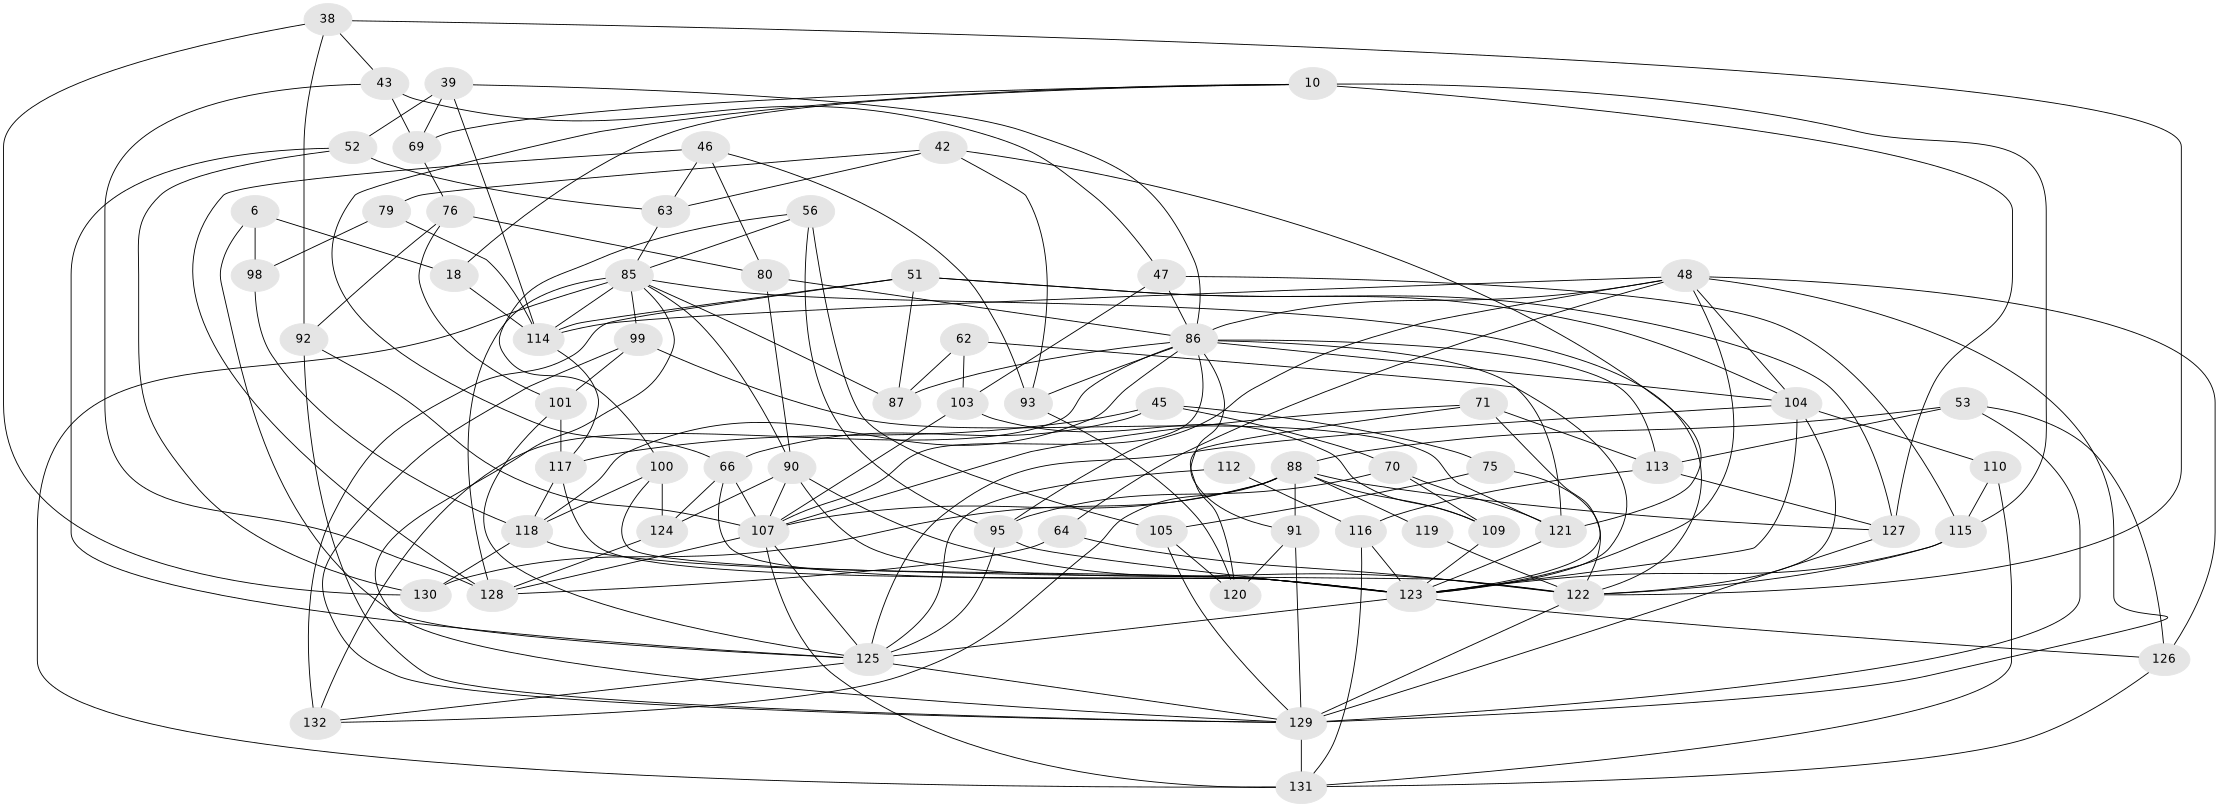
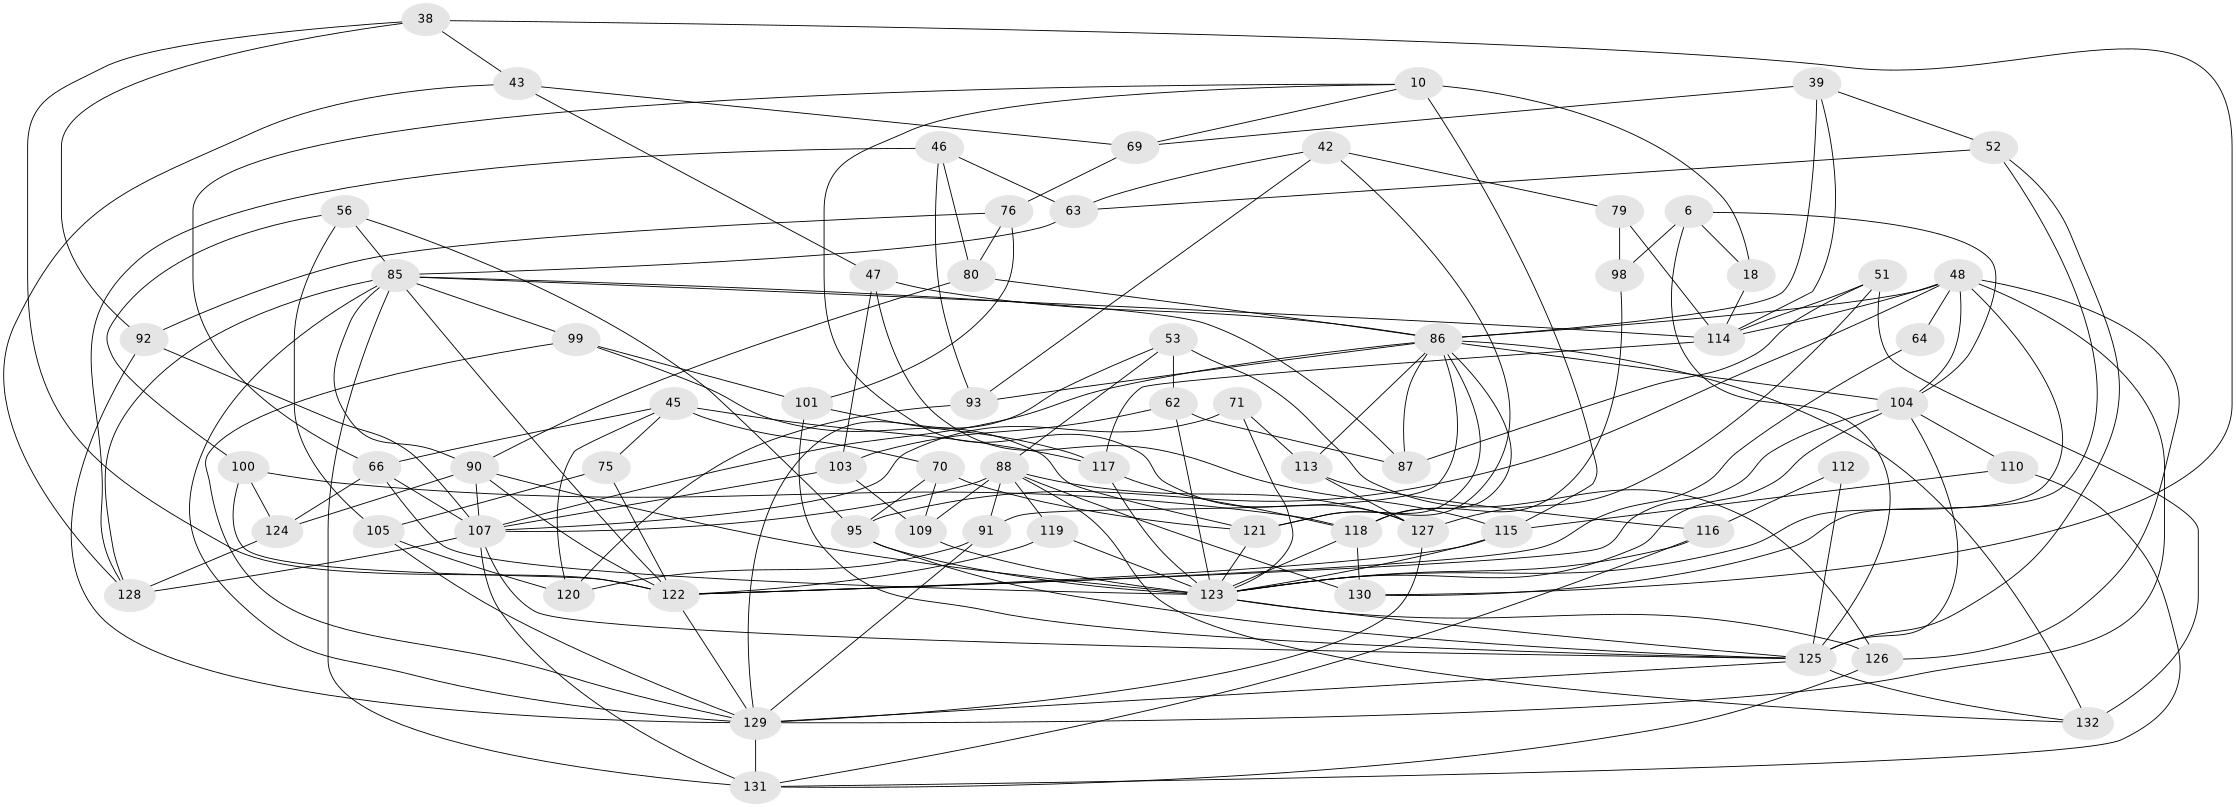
edge "51" -- "104": now "6" -- "104"
edge "71" -- "120": now "45" -- "120"
edge "53" -- "113": now "53" -- "62"
edge "119" -- "123": added
edge "64" -- "128": removed
